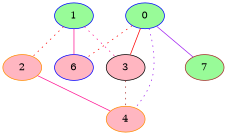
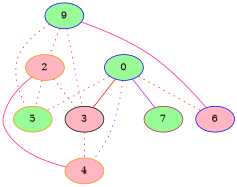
node "1": label "1" -> "9"
edge "2" -- "3": added
node "5": added
